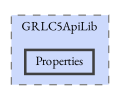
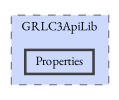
cluster "GRLC5ApiLib": label "GRLC5ApiLib" -> "GRLC3ApiLib"
